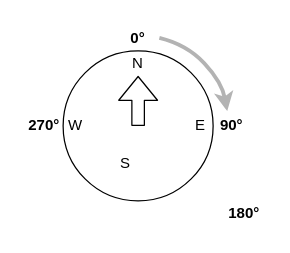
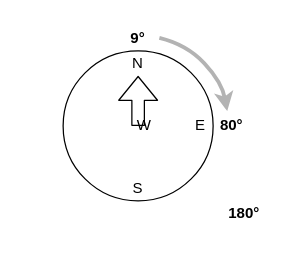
node "0°": label "0°" -> "9°"
node "270°": removed
node "W": moved (76, 126) -> (144, 126)
node "90°": label "90°" -> "80°"
node "S": moved (126, 163) -> (138, 188)
